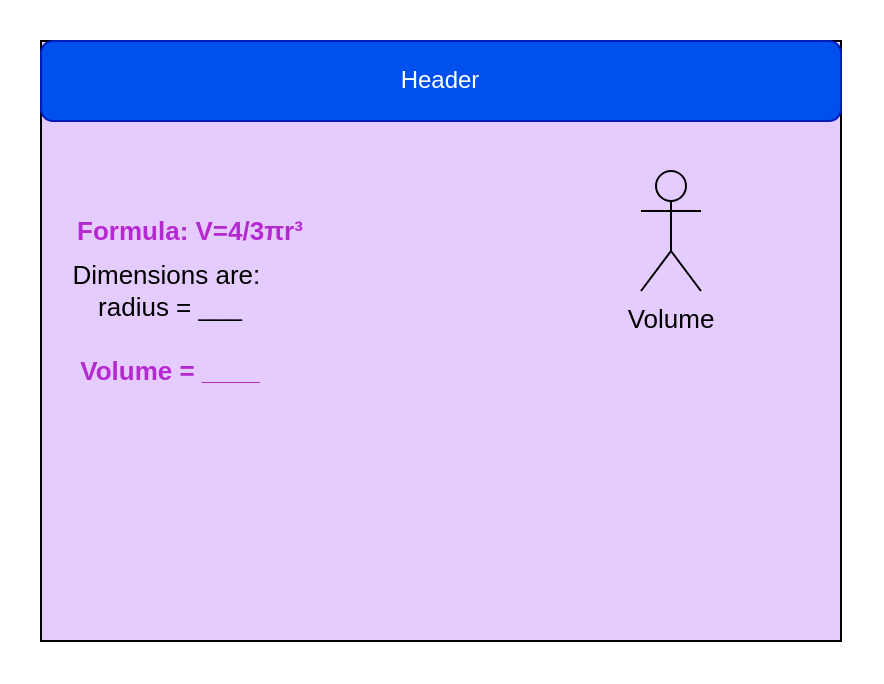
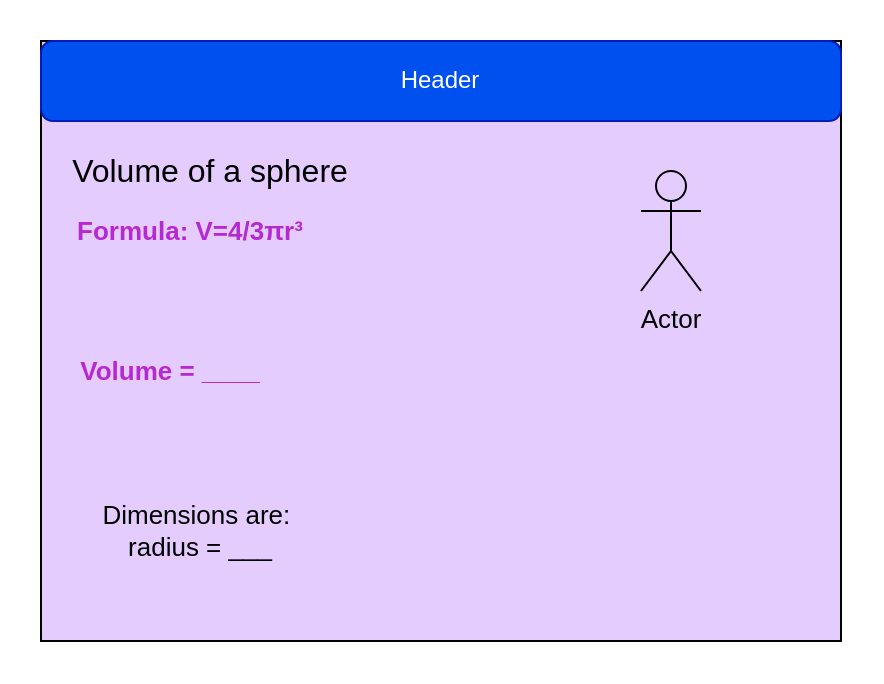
node "Volume of a sphere": added
node "Dimensions are: radius = ___": moved (171, 291) -> (201, 531)
node "Volume": label "Volume" -> "Actor"
